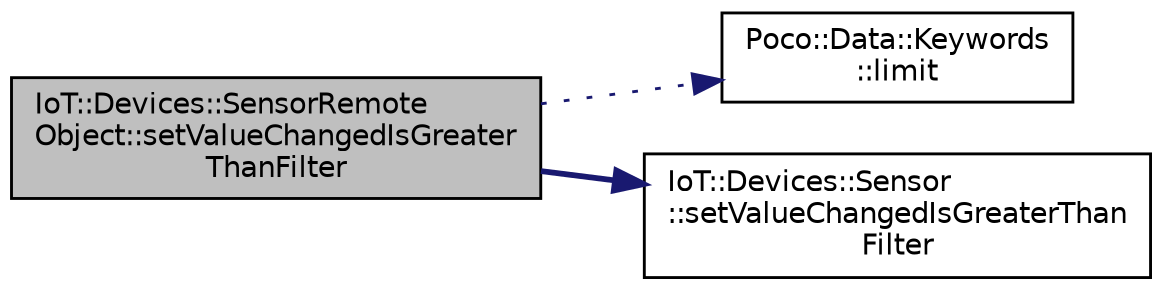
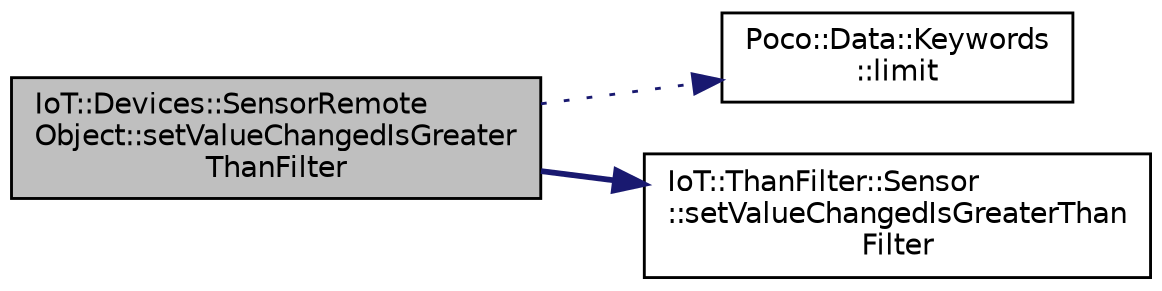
node "IoT::Devices::Sensor ::setValueChangedIsGreaterThan Filter": label "IoT::Devices::Sensor ::setValueChangedIsGreaterThan Filter" -> "IoT::ThanFilter::Sensor ::setValueChangedIsGreaterThan Filter"
